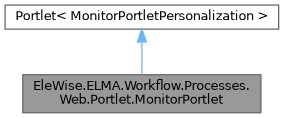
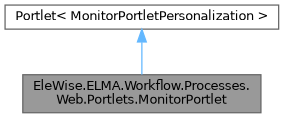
node "EleWise.ELMA.Workflow.Processes. Web.Portlet.MonitorPortlet": label "EleWise.ELMA.Workflow.Processes. Web.Portlet.MonitorPortlet" -> "EleWise.ELMA.Workflow.Processes. Web.Portlets.MonitorPortlet"
